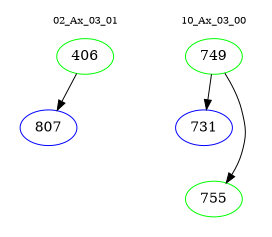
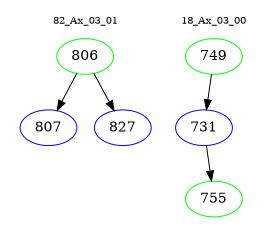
cluster "02_Ax_03_01": label "02_Ax_03_01" -> "82_Ax_03_01"
cluster "10_Ax_03_00": label "10_Ax_03_00" -> "18_Ax_03_00"
node "406": label "406" -> "806"
edge "749" -> "755": now "731" -> "755"
node "827": added
